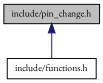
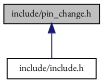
node "include/functions.h": label "include/functions.h" -> "include/include.h"
